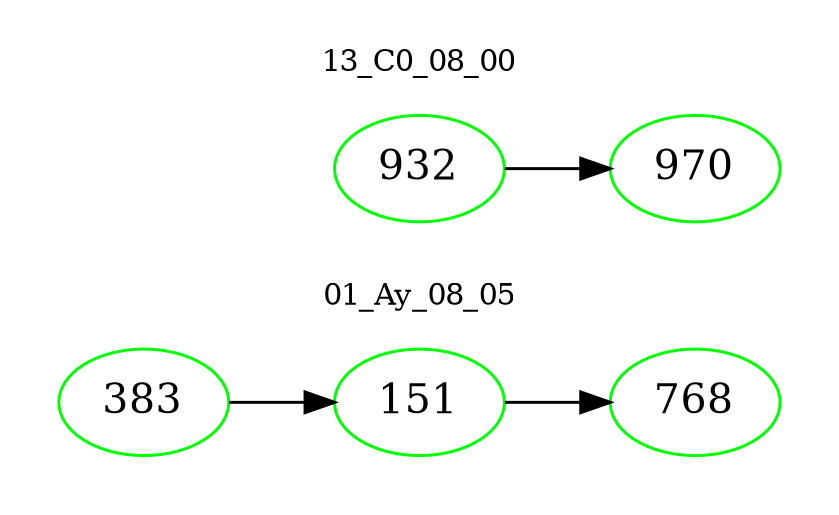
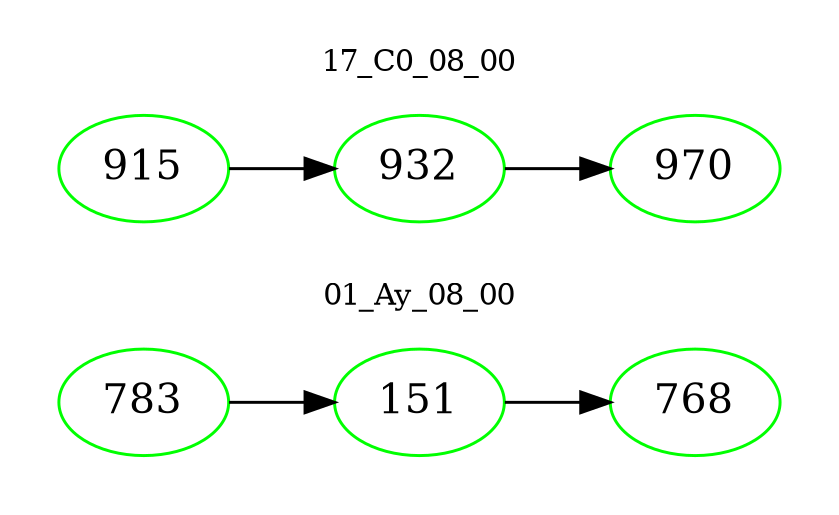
cluster "13_C0_08_00": label "13_C0_08_00" -> "17_C0_08_00"
node "915": added
cluster "01_Ay_08_05": label "01_Ay_08_05" -> "01_Ay_08_00"
node "383": label "383" -> "783"
